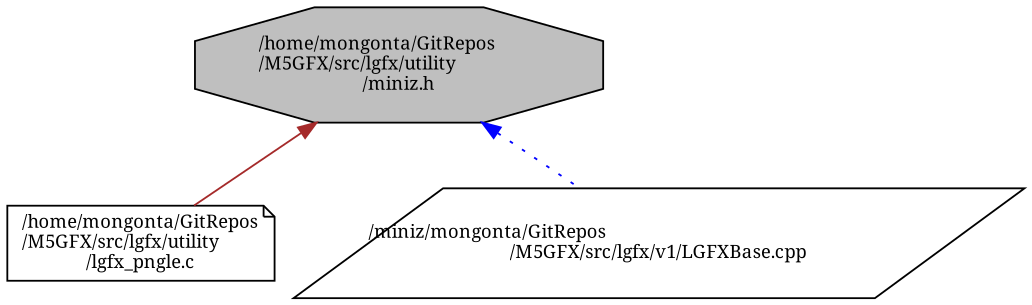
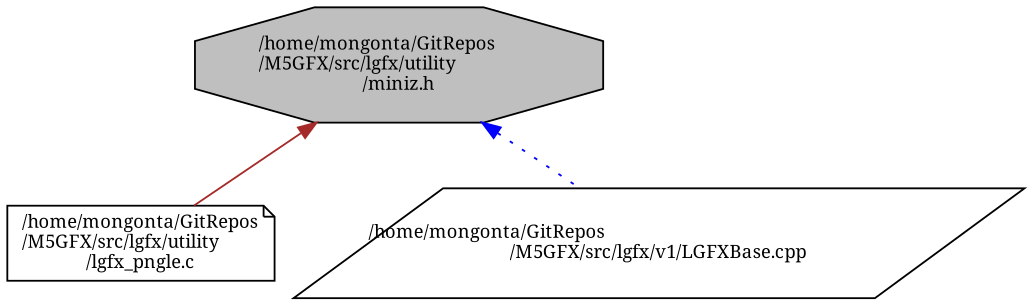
node "/miniz/mongonta/GitRepos /M5GFX/src/lgfx/v1/LGFXBase.cpp": label "/miniz/mongonta/GitRepos /M5GFX/src/lgfx/v1/LGFXBase.cpp" -> "/home/mongonta/GitRepos /M5GFX/src/lgfx/v1/LGFXBase.cpp"
